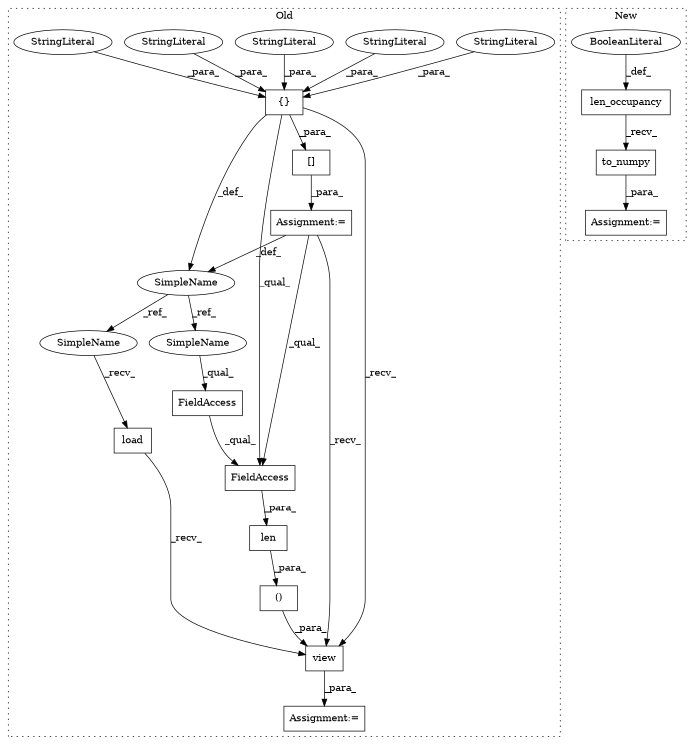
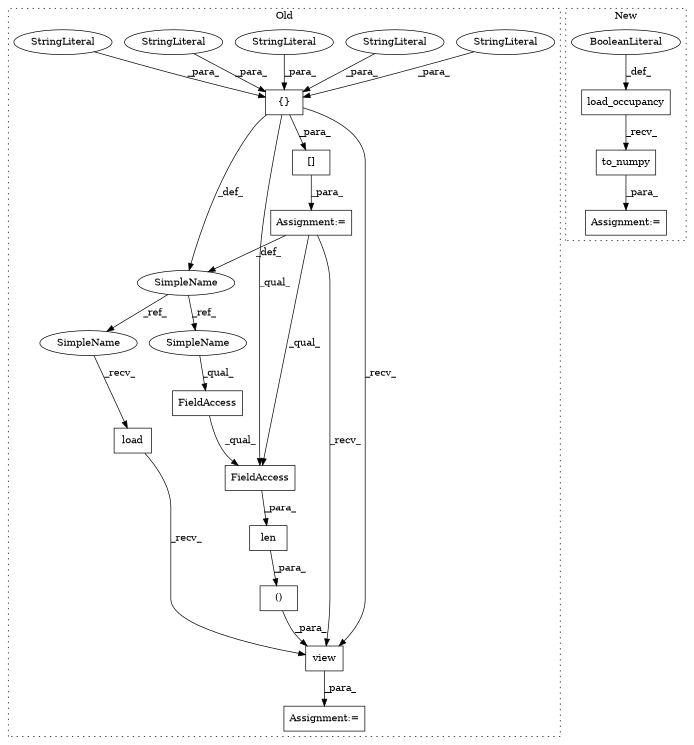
node "len_occupancy": label "len_occupancy" -> "load_occupancy"
